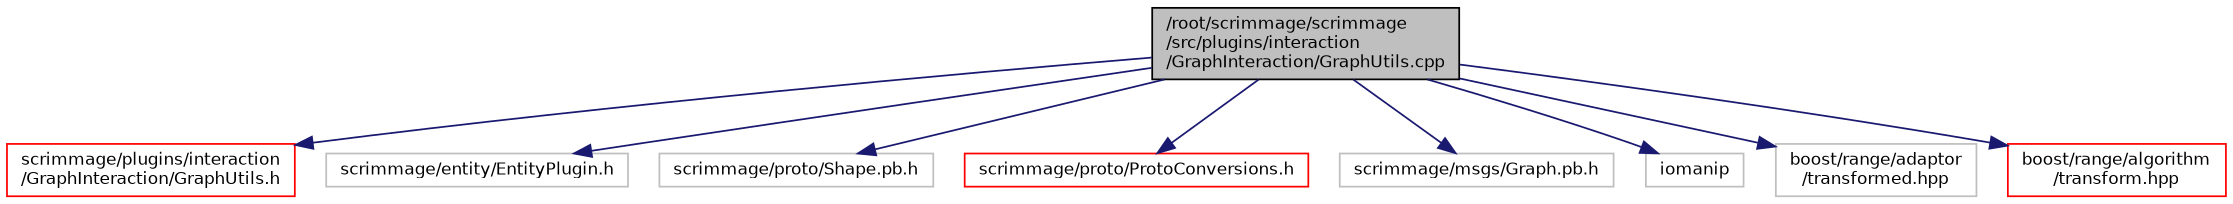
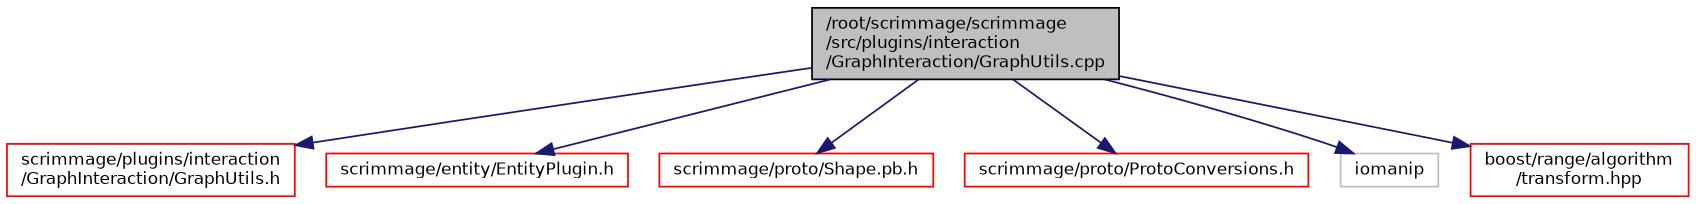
node "scrimmage/entity/EntityPlugin.h": color grey75 -> red
node "scrimmage/proto/Shape.pb.h": color grey75 -> red
node "scrimmage/msgs/Graph.pb.h": removed
node "boost/range/adaptor /transformed.hpp": removed
